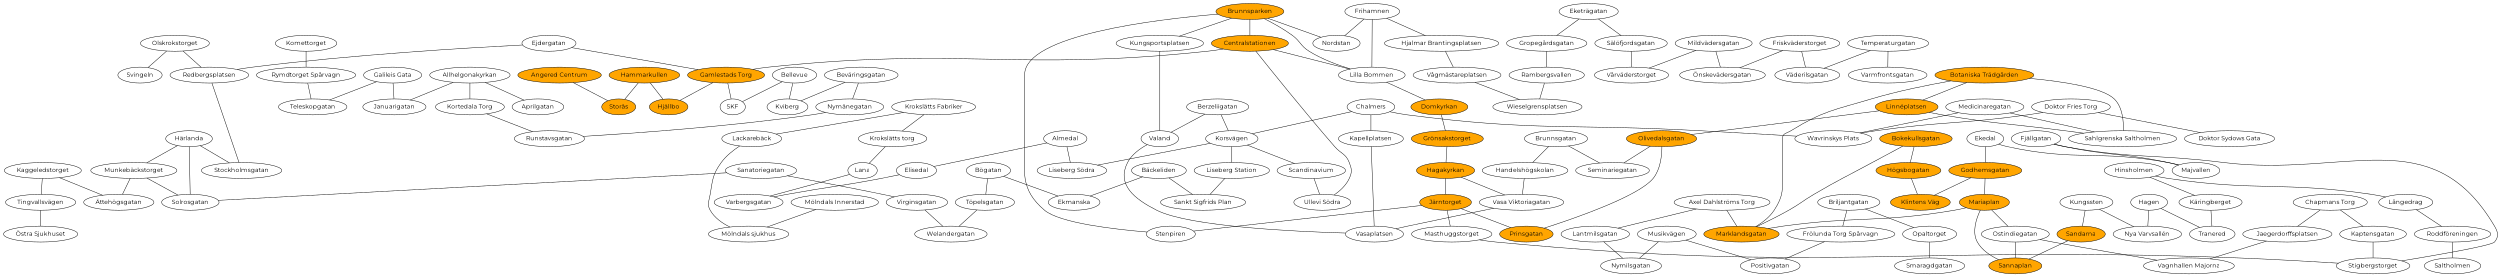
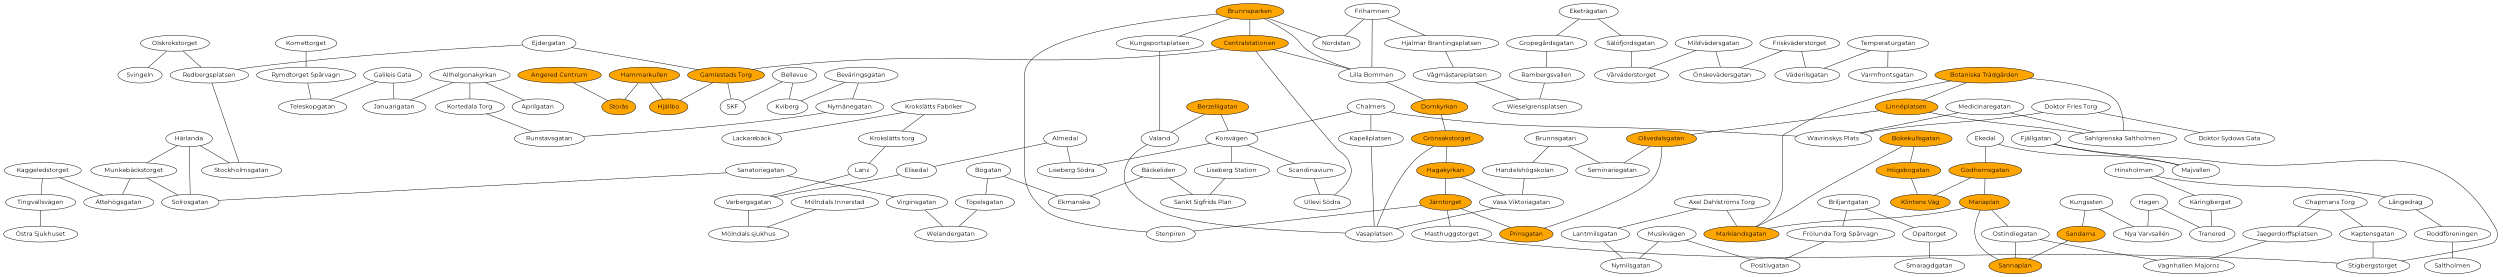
node "Berzeliigatan": fillcolor white -> orange
edge "Grönsakstorget" -- "Vasaplatsen": added
edge "Lackarebäck" -- "Mölndals sjukhus": now "Varbergsgatan" -- "Mölndals sjukhus"
